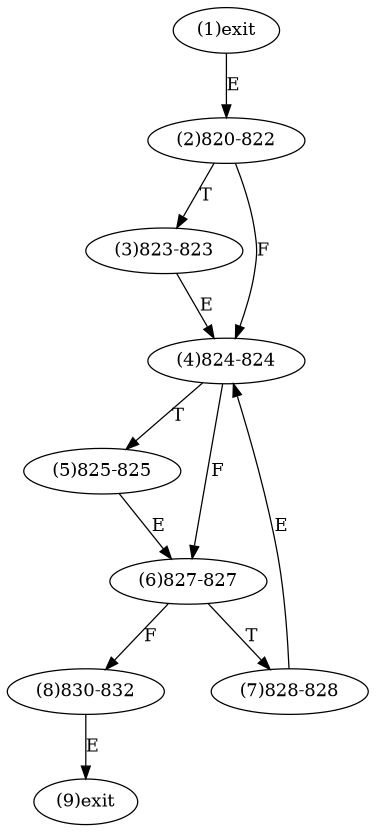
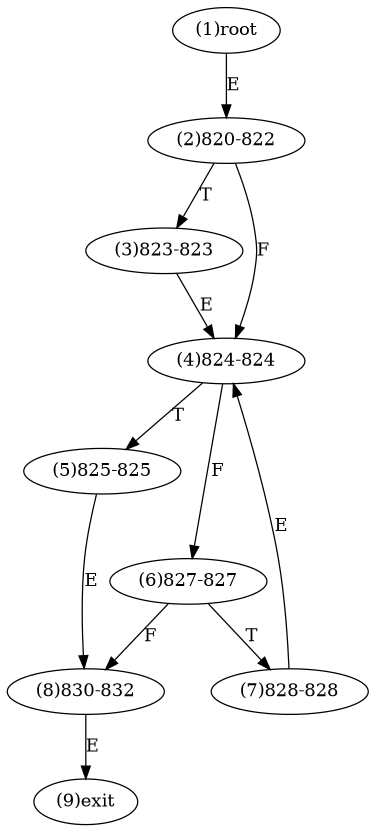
node "(1)exit": label "(1)exit" -> "(1)root"
edge "(5)825-825" -> "(6)827-827": now "(5)825-825" -> "(8)830-832"
